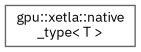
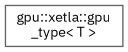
node "gpu::xetla::native _type< T >": label "gpu::xetla::native _type< T >" -> "gpu::xetla::gpu _type< T >"
